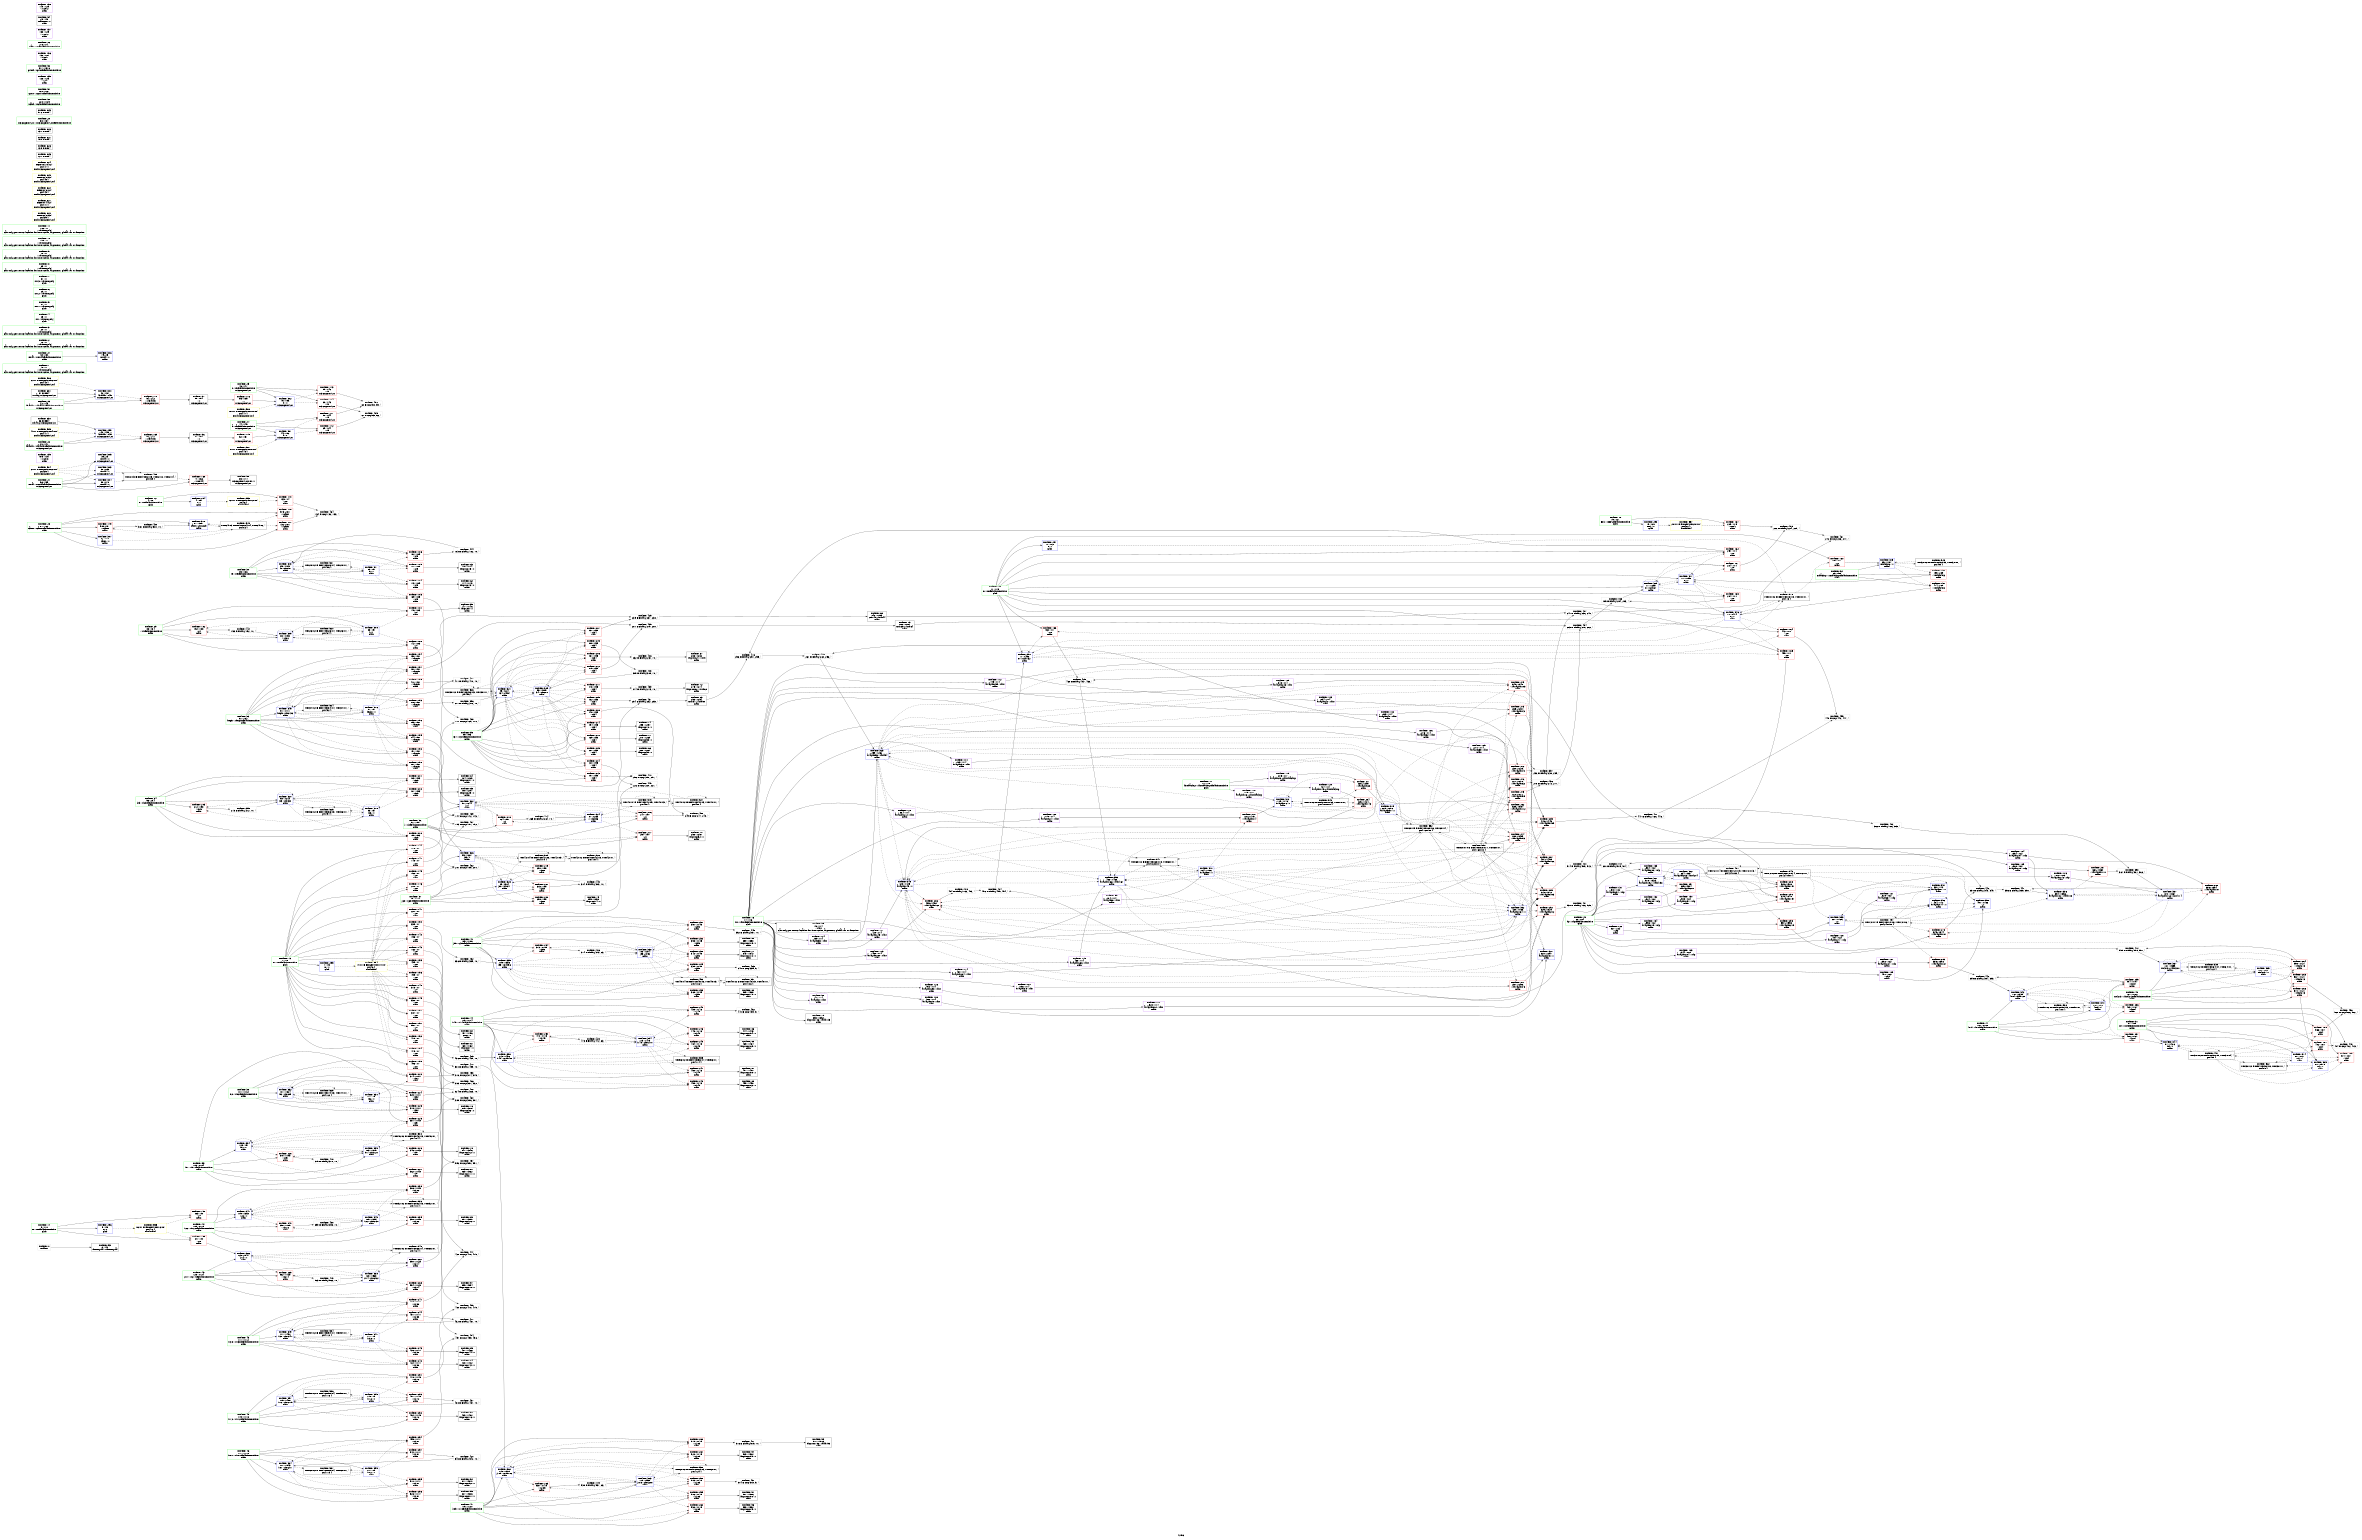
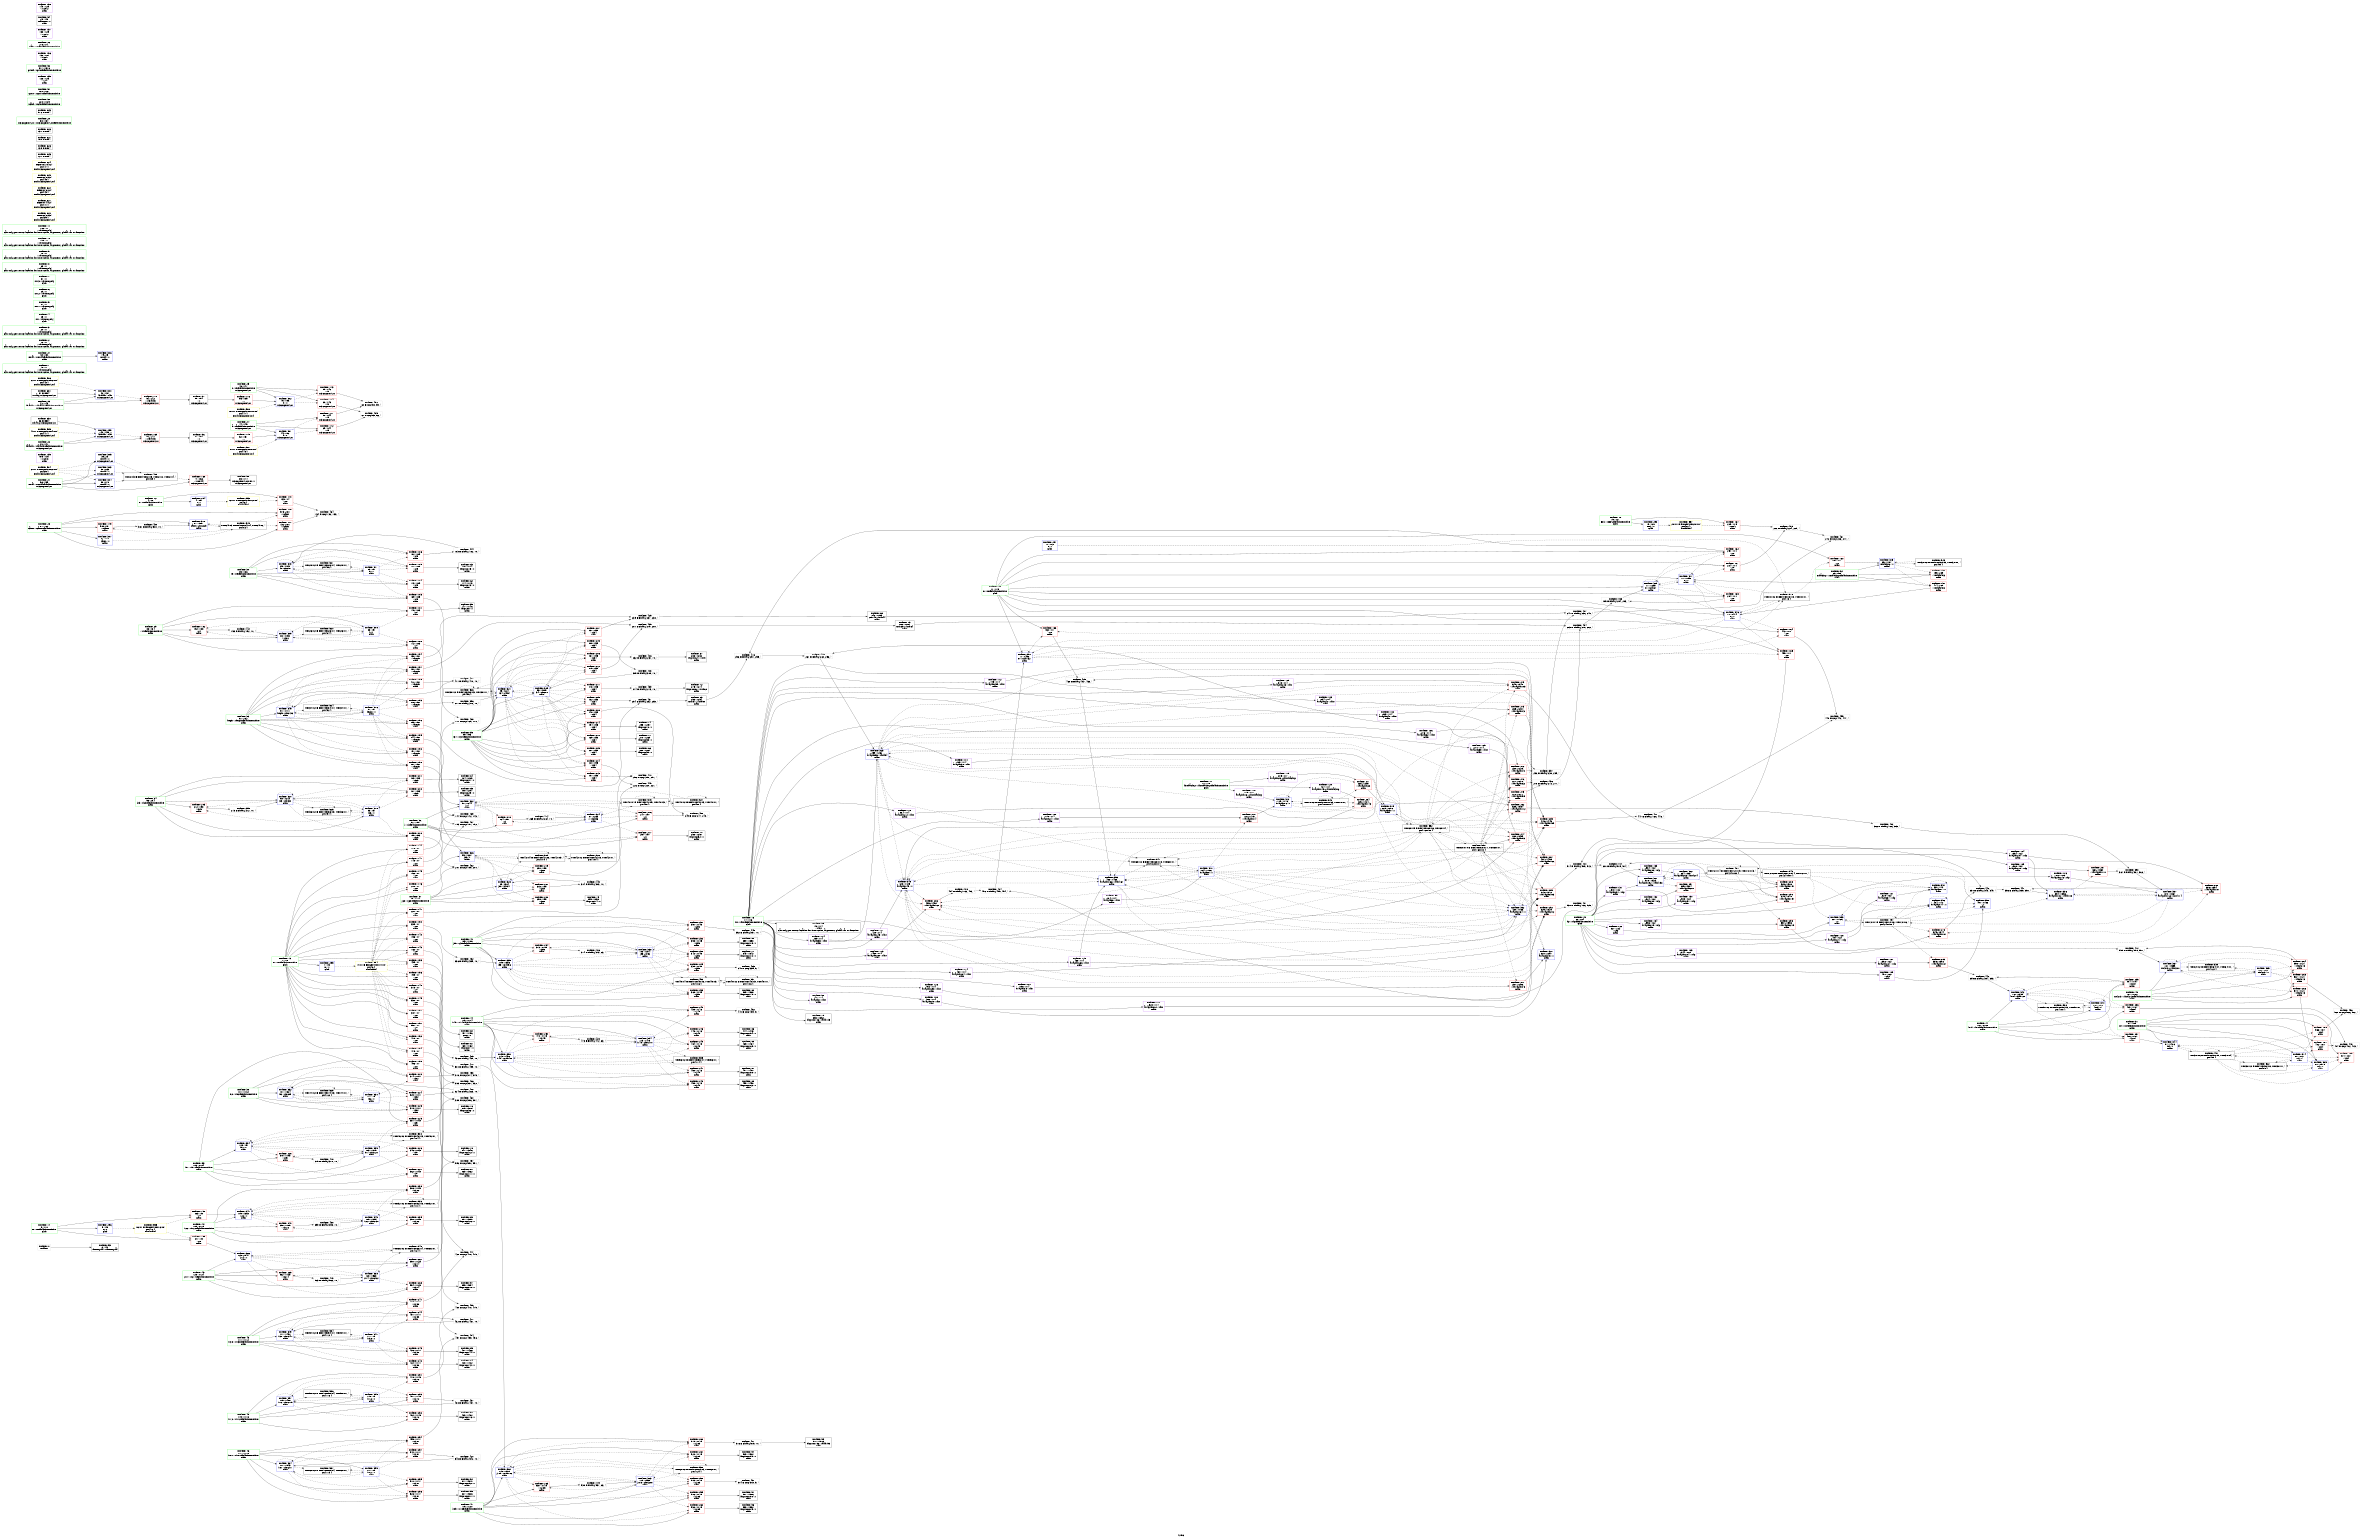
edge "NodeID: 15" -> "NodeID: 297": removed
